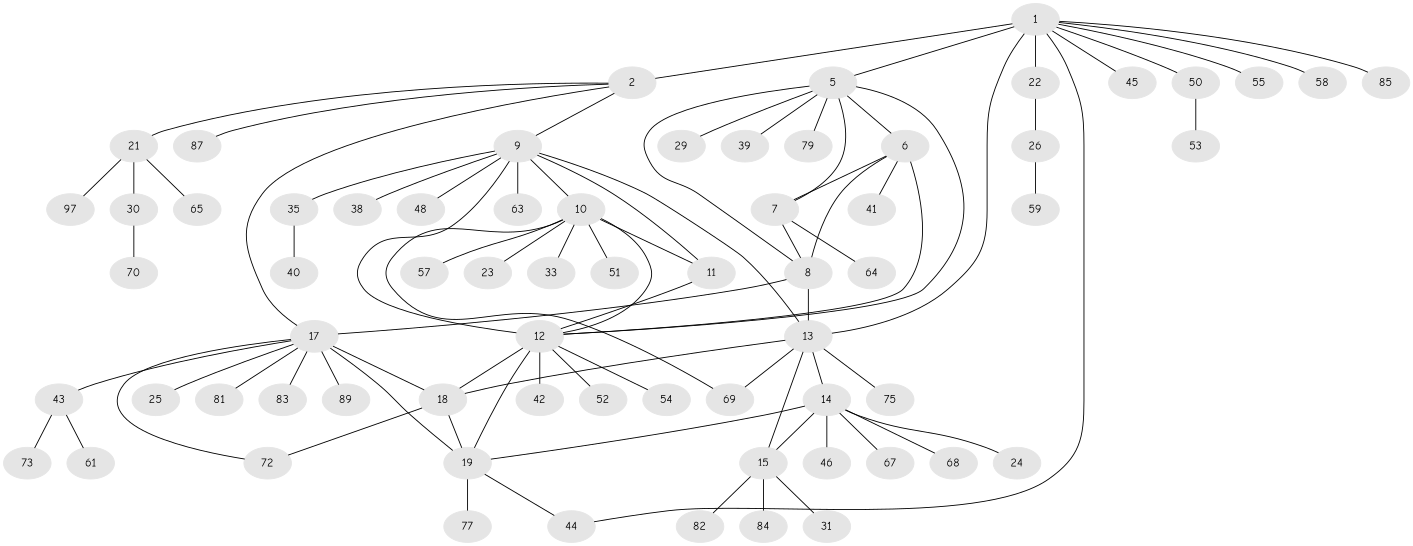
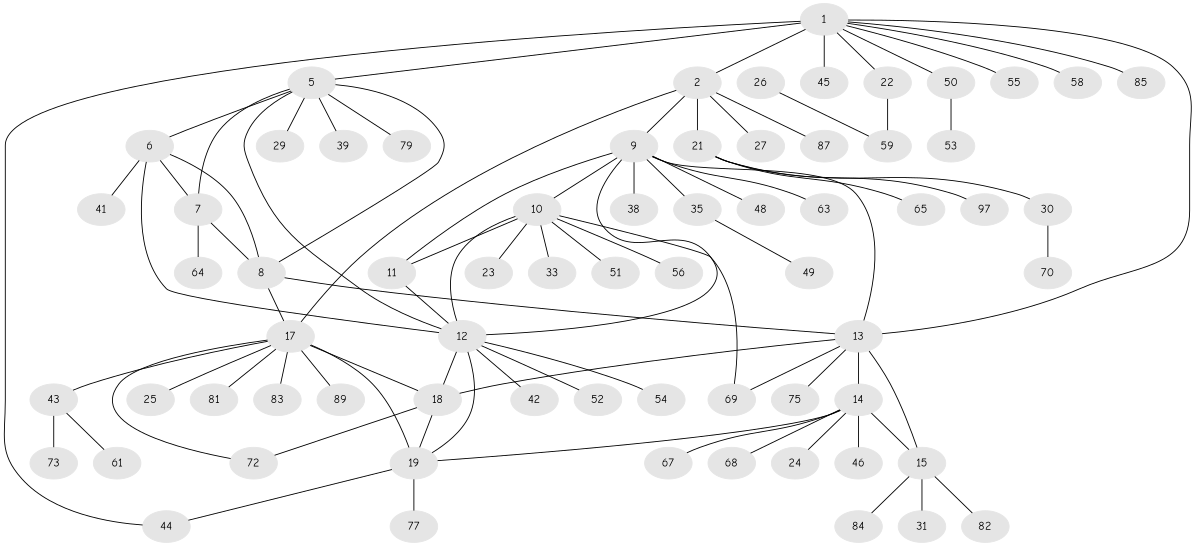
edge "22" -- "26": now "22" -- "59"
node "27": added
node "40": label "40" -> "49"
node "57": label "57" -> "56"
